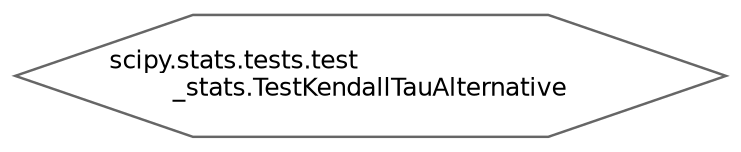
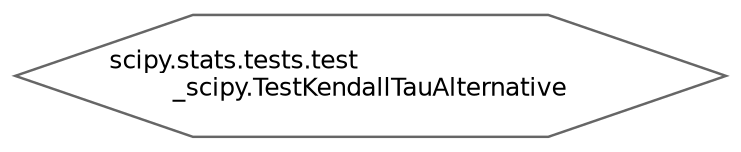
node "scipy.stats.tests.test _stats.TestKendallTauAlternative": label "scipy.stats.tests.test _stats.TestKendallTauAlternative" -> "scipy.stats.tests.test _scipy.TestKendallTauAlternative"
